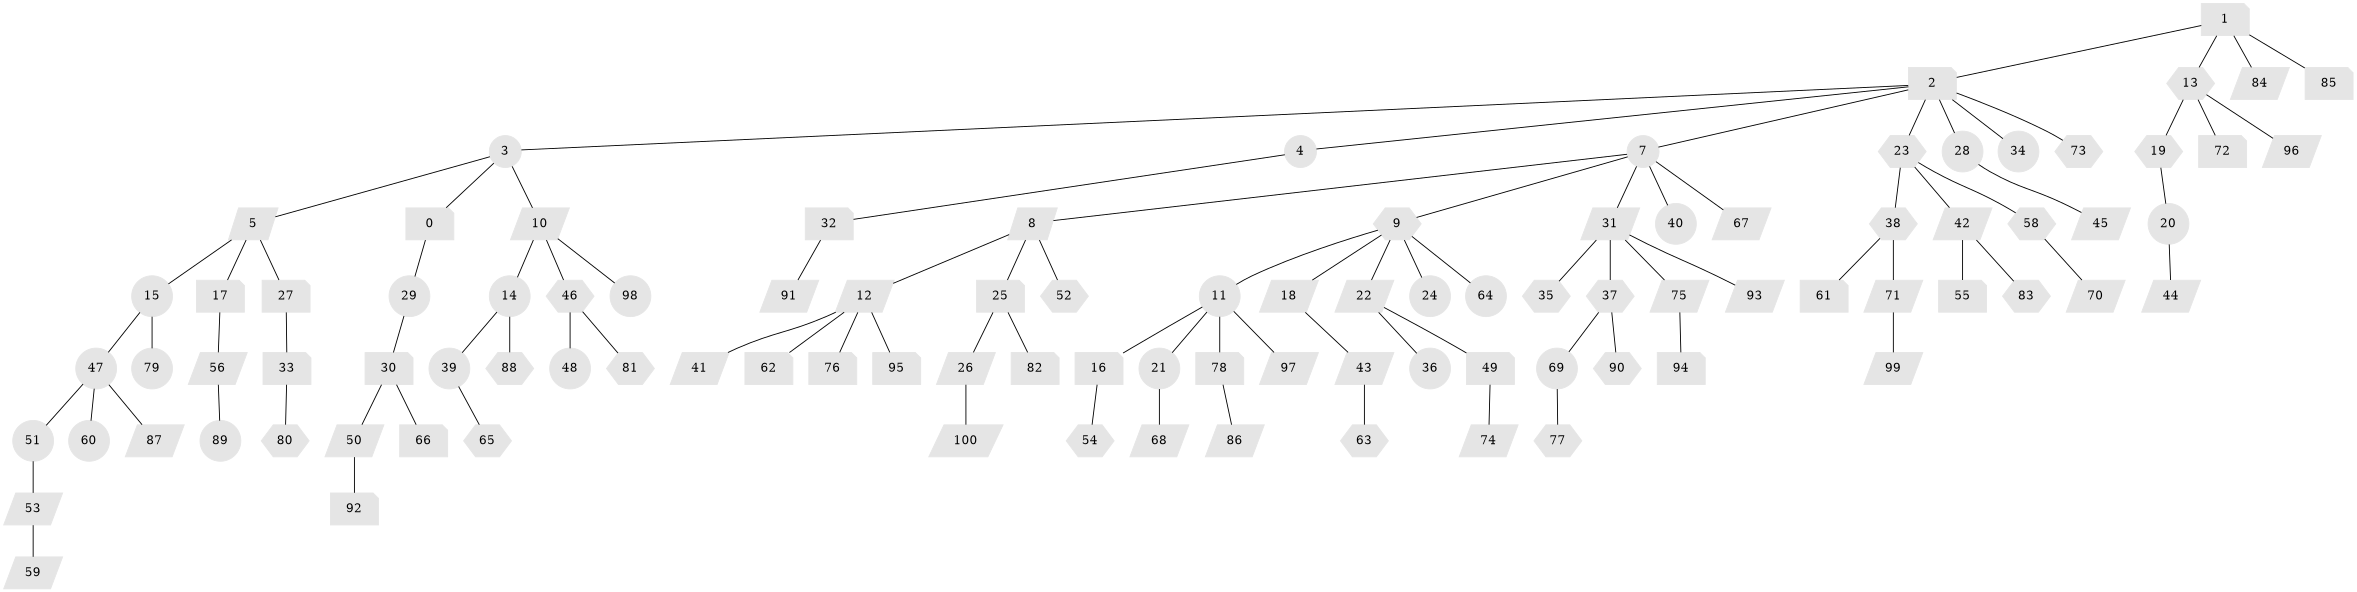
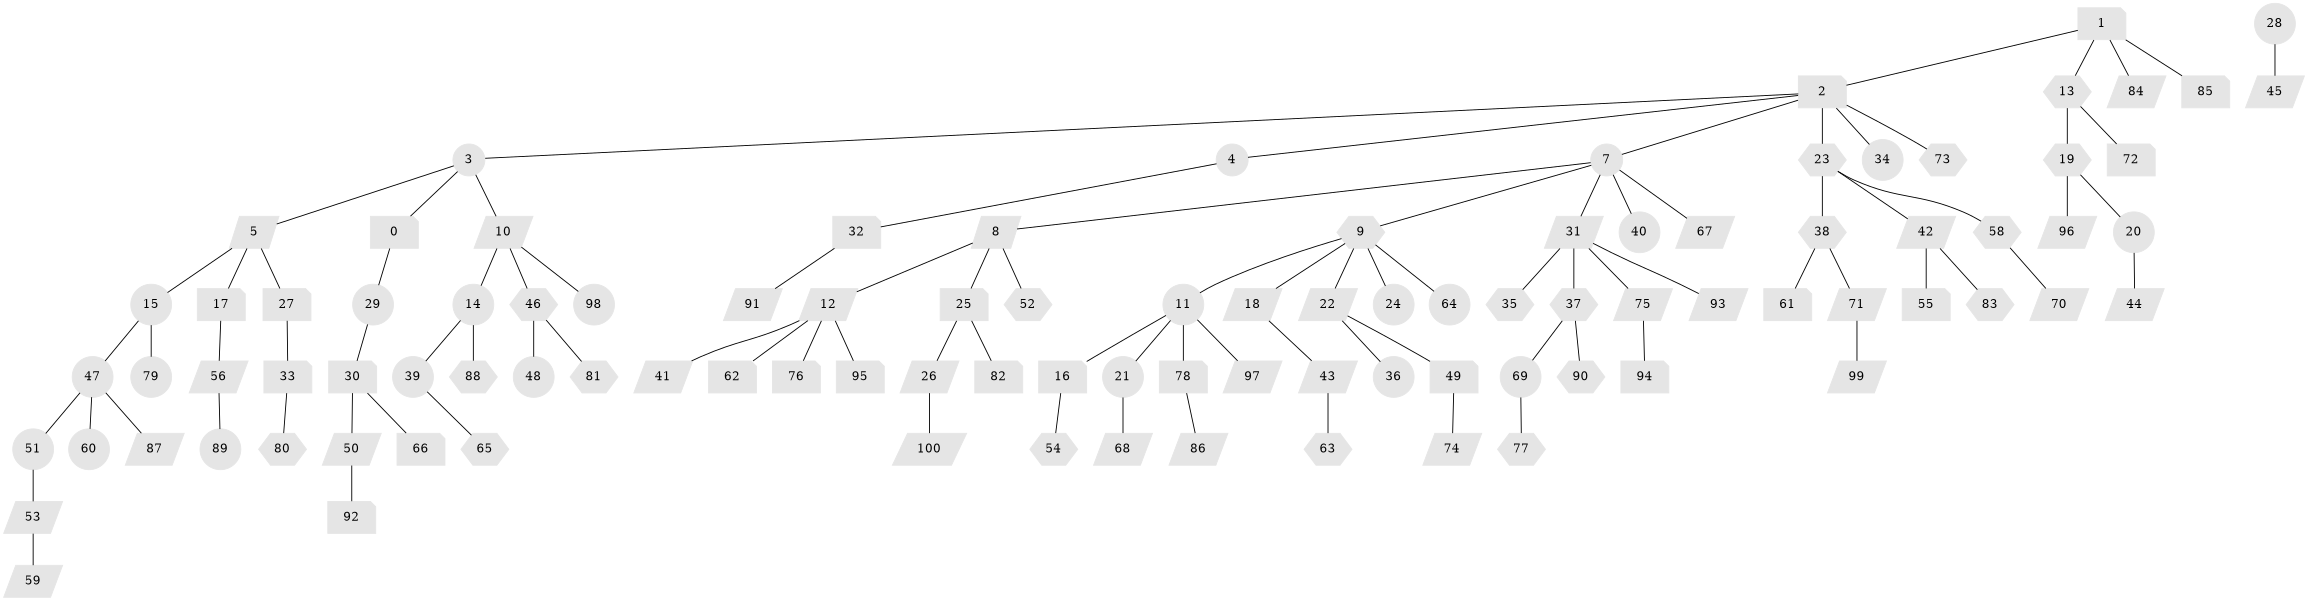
edge "2" -- "28": removed
edge "13" -- "96": now "19" -- "96"
